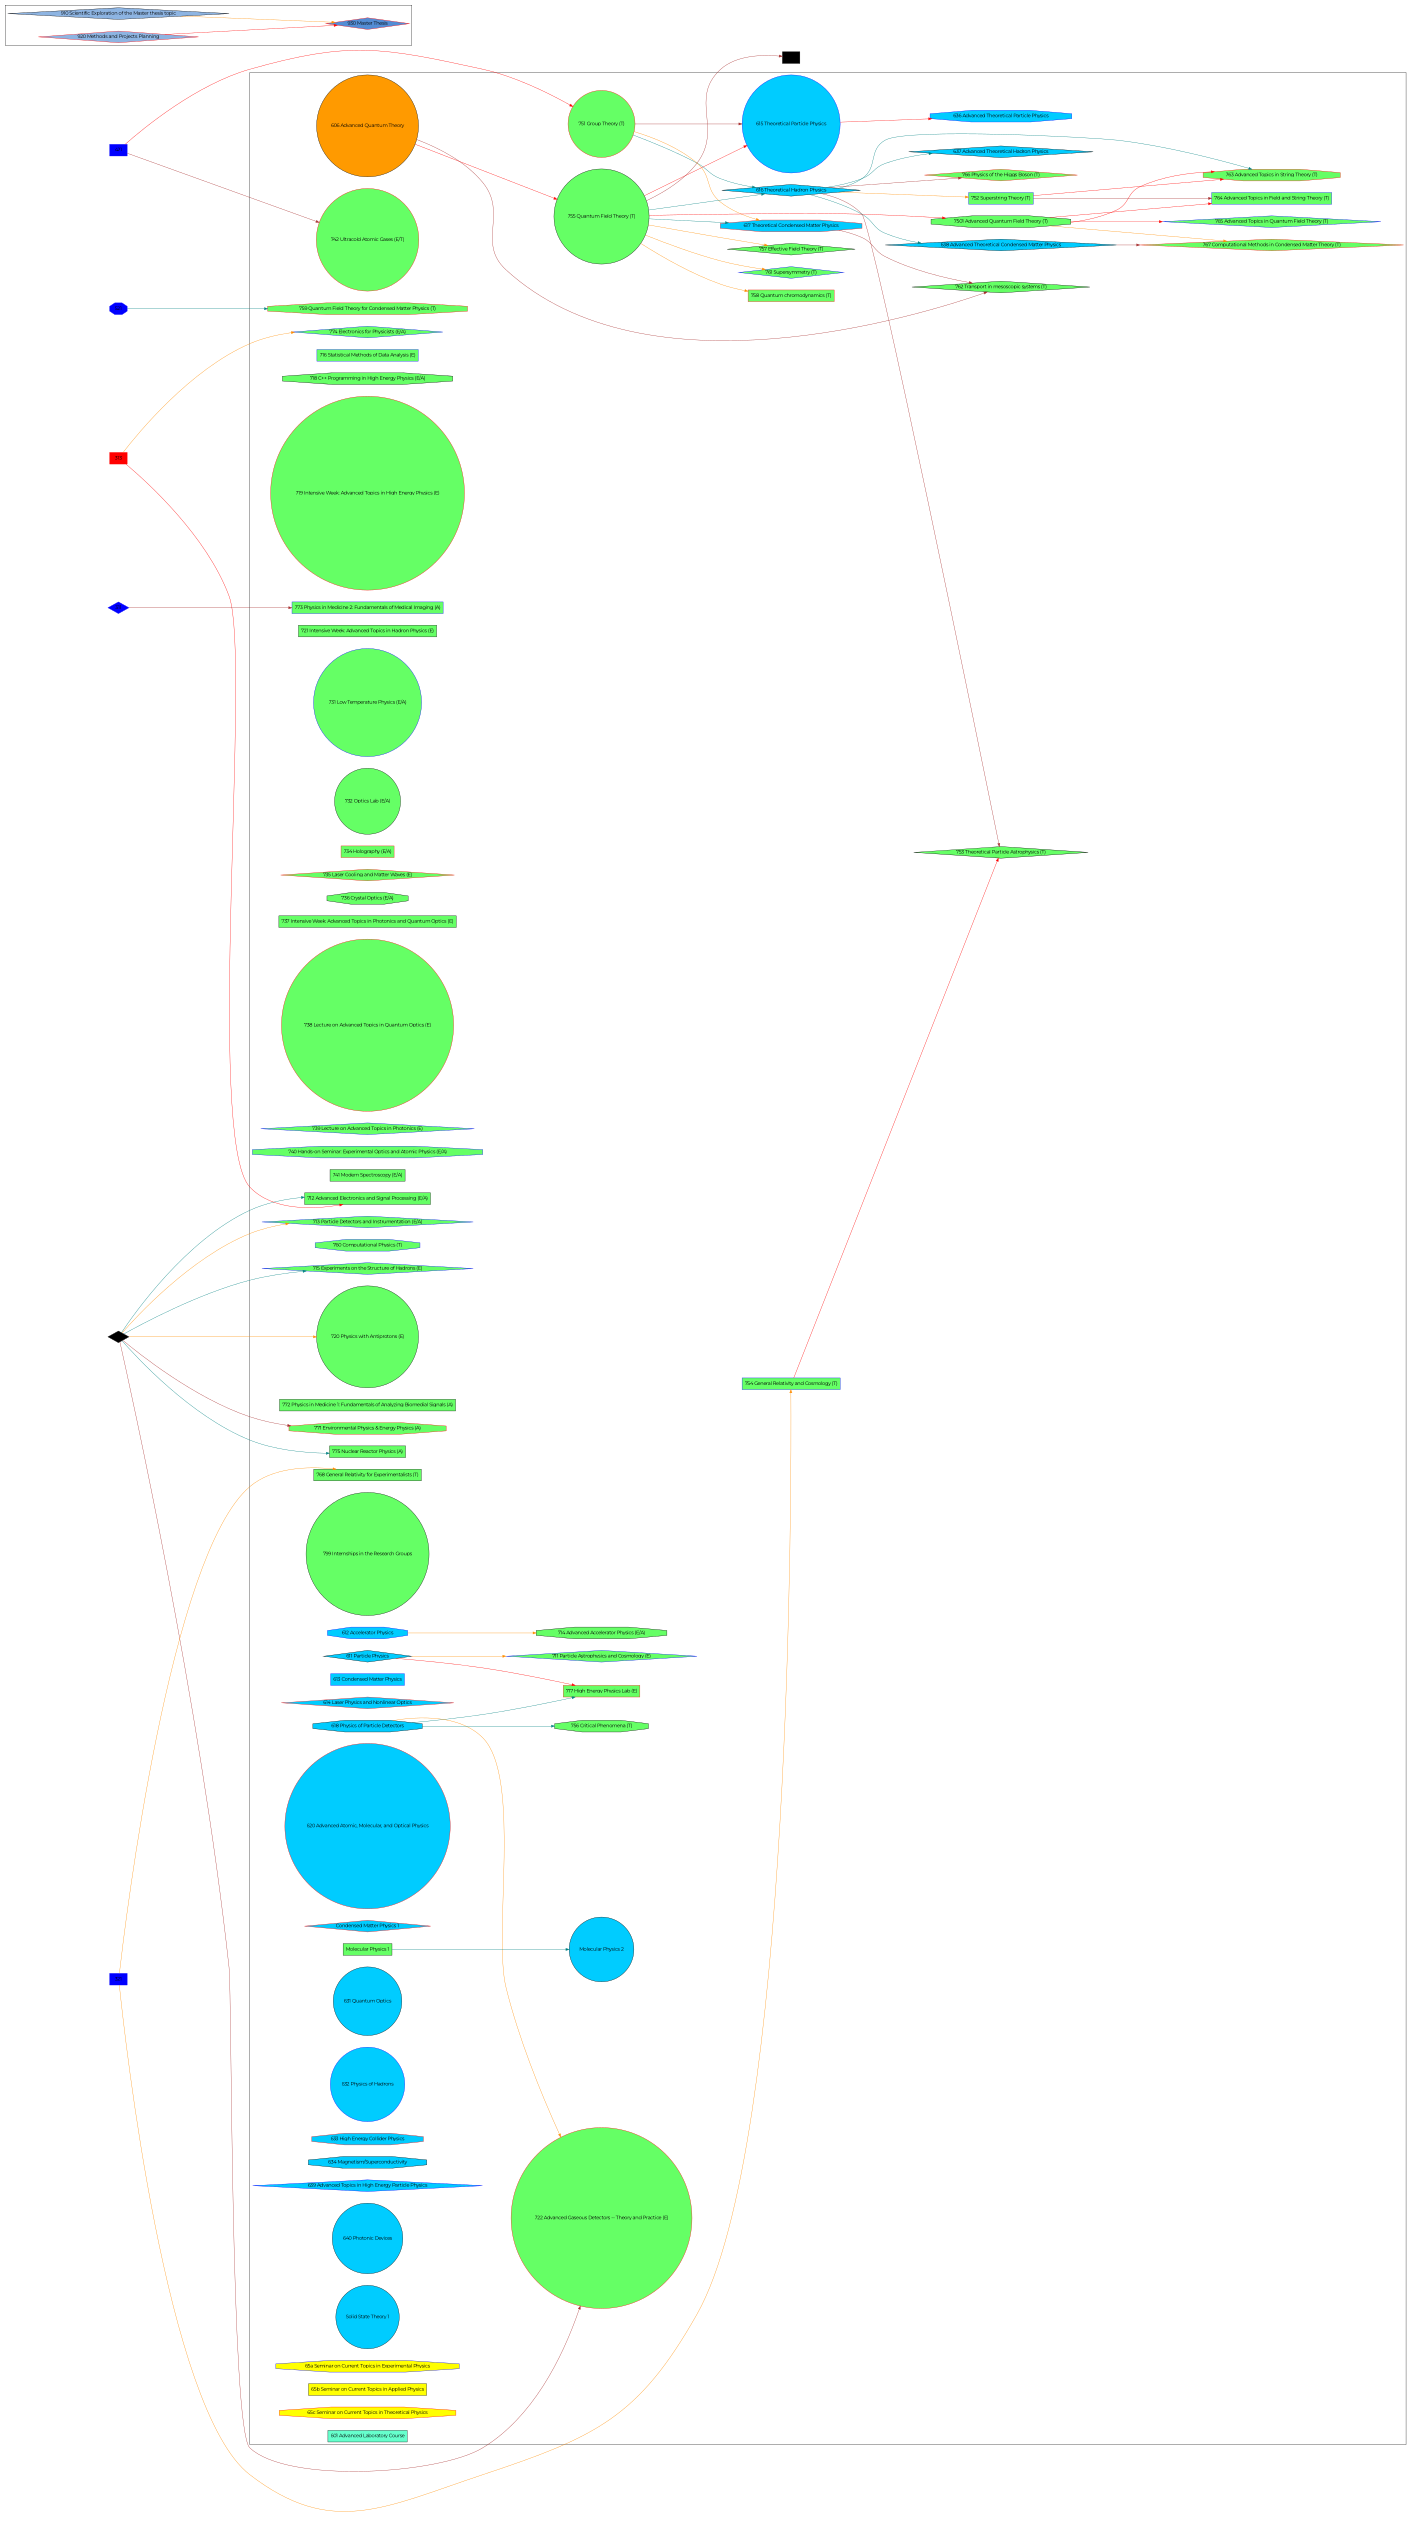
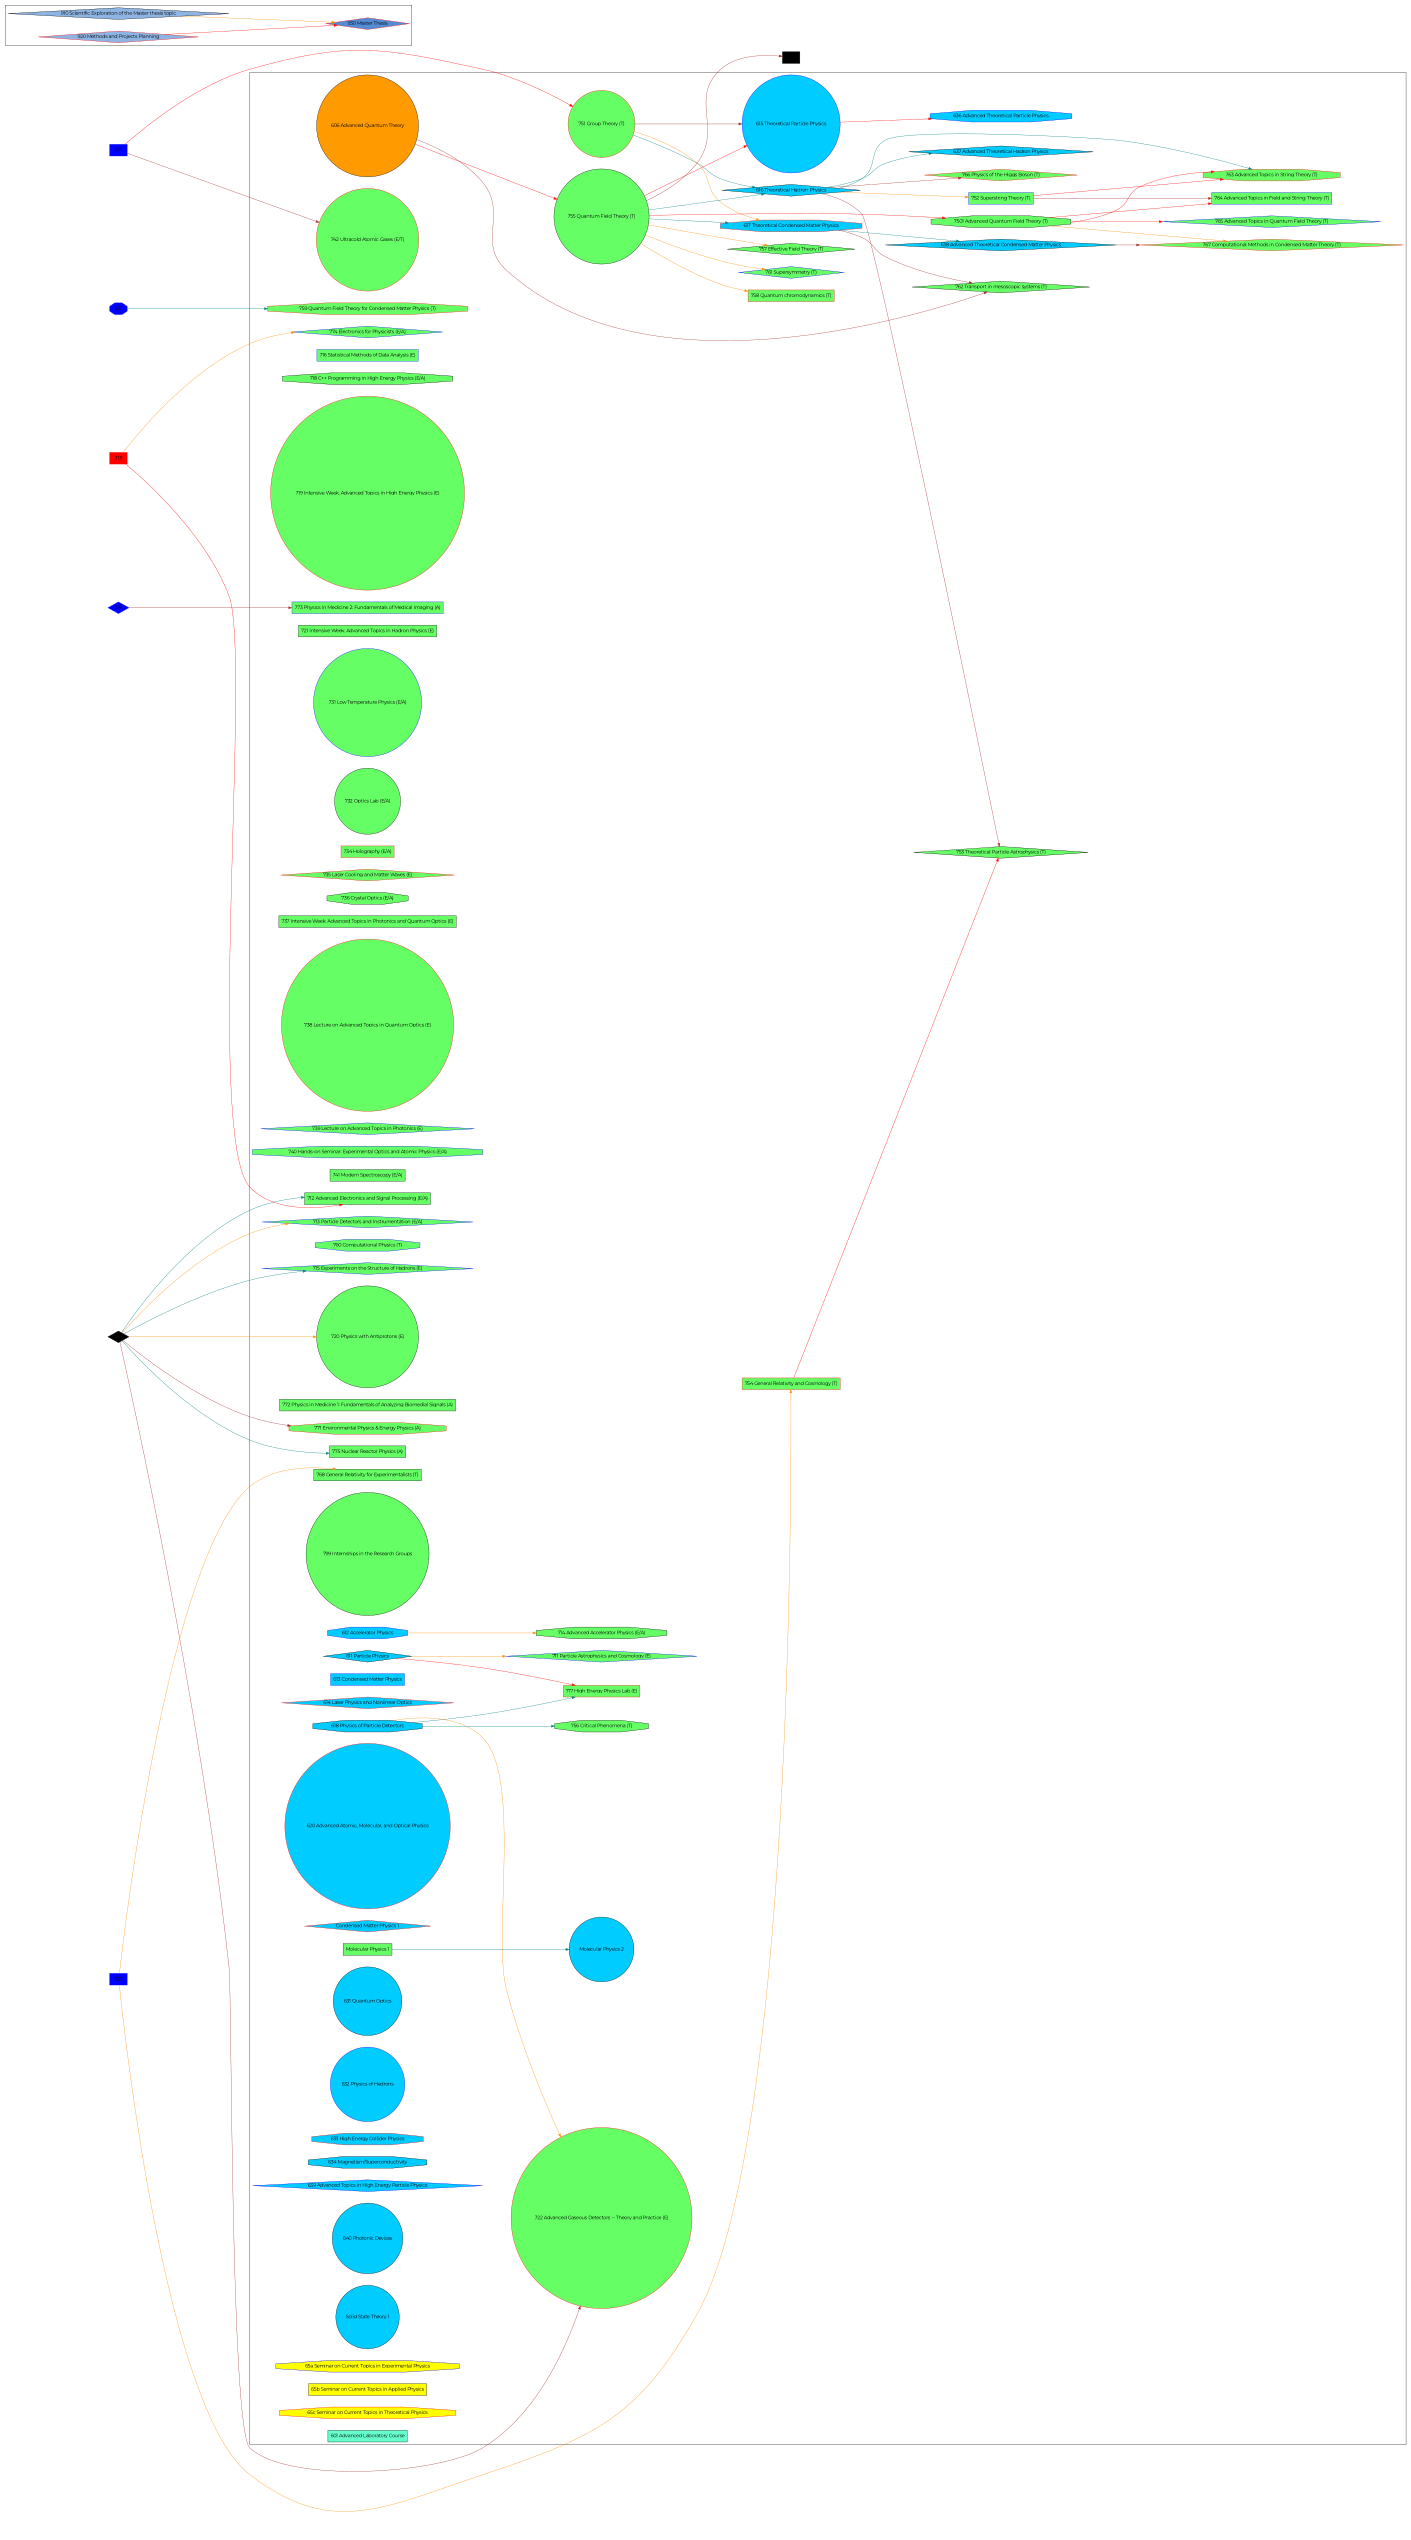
edge "616 Theoretical Hadron Physics" -> "638 Advanced Theoretical Condensed Matter Physics": now "617 Theoretical Condensed Matter Physics" -> "638 Advanced Theoretical Condensed Matter Physics"
node "754 General Relativity and Cosmology (T)": color blue -> red
